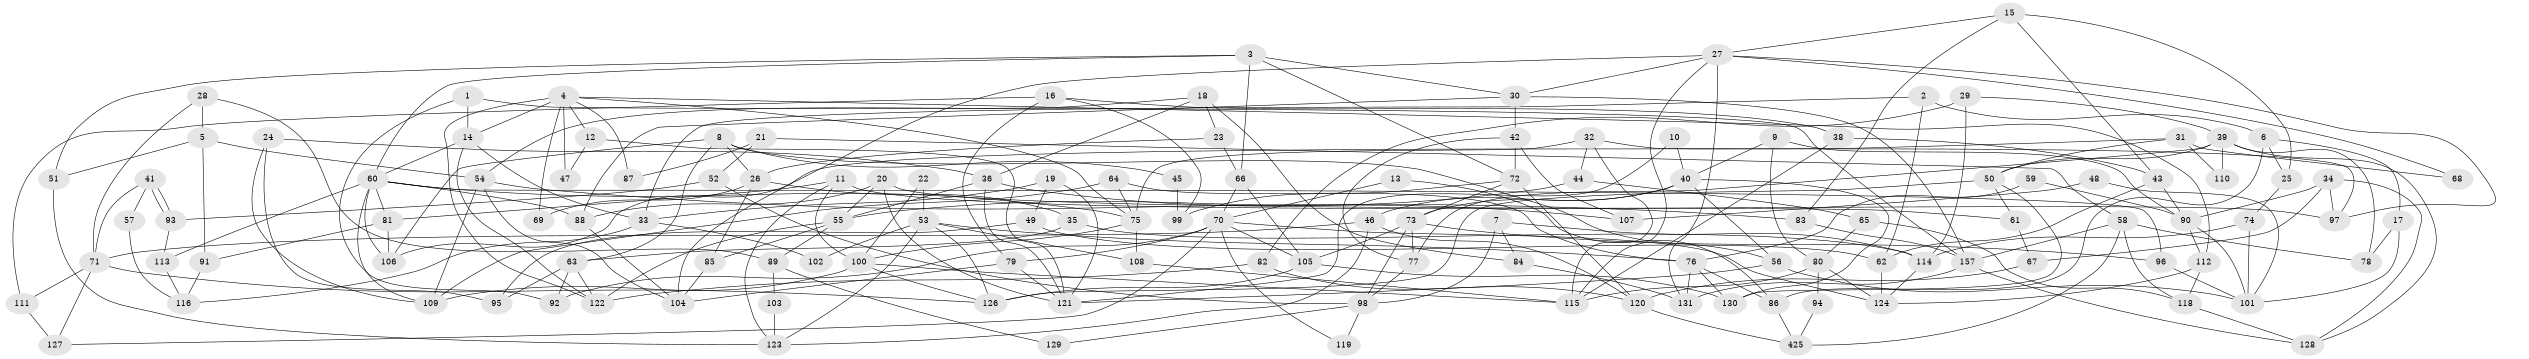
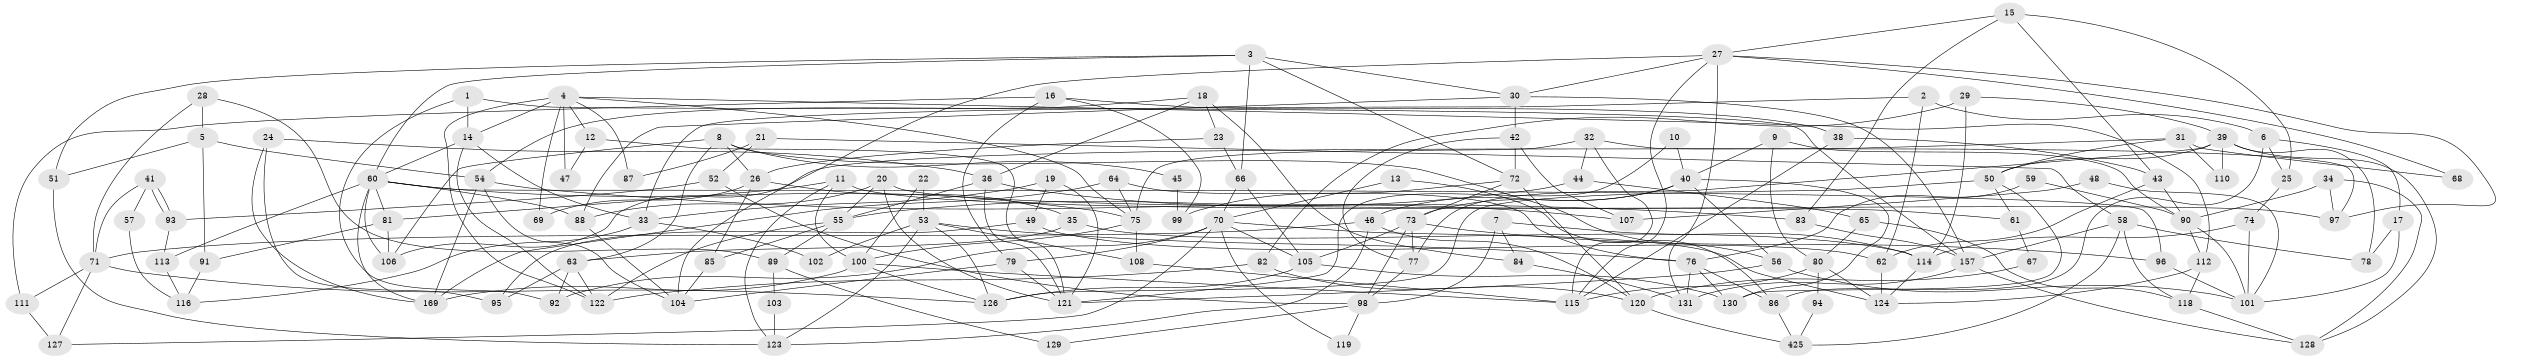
edge "34" -- "67": removed
node "109": label "109" -> "169"
